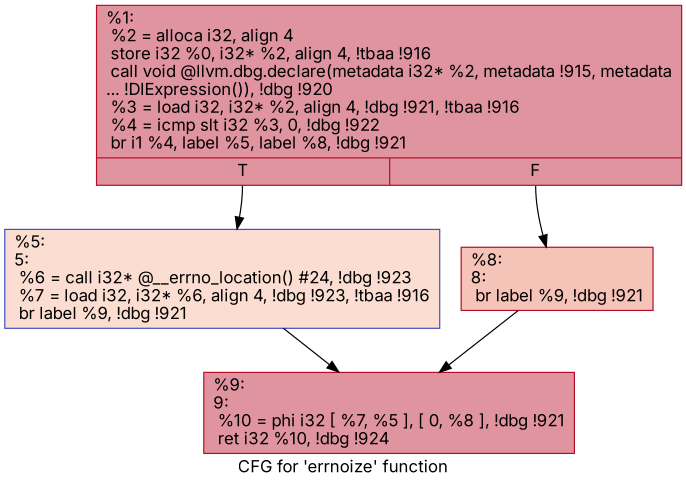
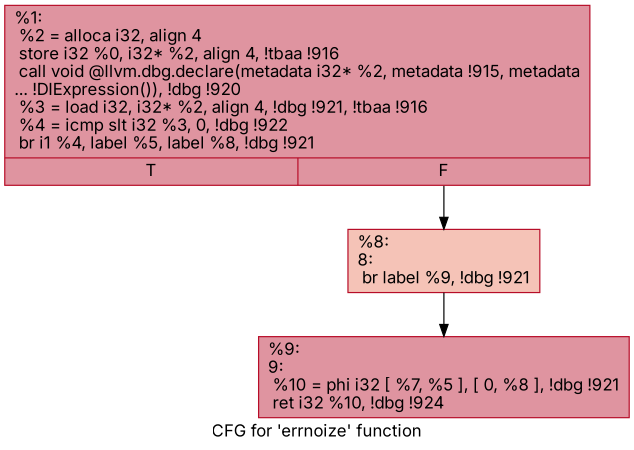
node "%5:": removed
